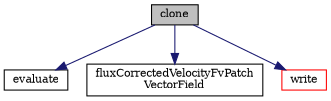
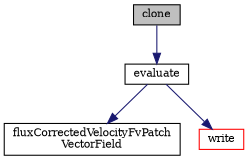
edge "clone" -> "fluxCorrectedVelocityFvPatch VectorField": now "evaluate" -> "fluxCorrectedVelocityFvPatch VectorField"
edge "clone" -> "write": now "evaluate" -> "write"
